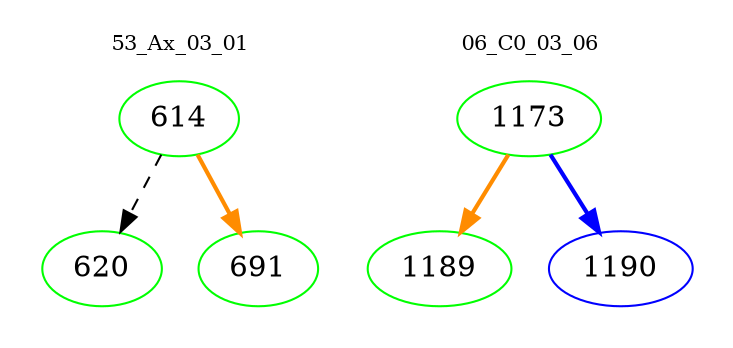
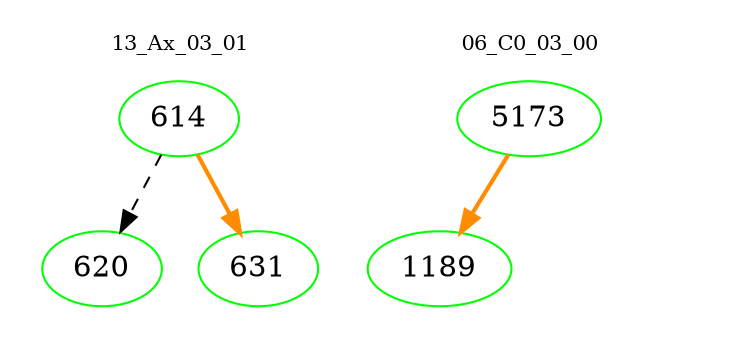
cluster "53_Ax_03_01": label "53_Ax_03_01" -> "13_Ax_03_01"
cluster "06_C0_03_06": label "06_C0_03_06" -> "06_C0_03_00"
node "1173": label "1173" -> "5173"
node "691": label "691" -> "631"
node "1190": removed
